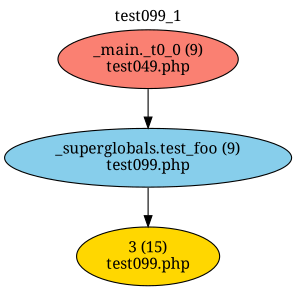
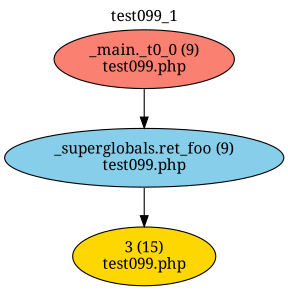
node "_main._t0_0 (9) test049.php": label "_main._t0_0 (9) test049.php" -> "_main._t0_0 (9) test099.php"
node "_superglobals.test_foo (9) test099.php": label "_superglobals.test_foo (9) test099.php" -> "_superglobals.ret_foo (9) test099.php"
